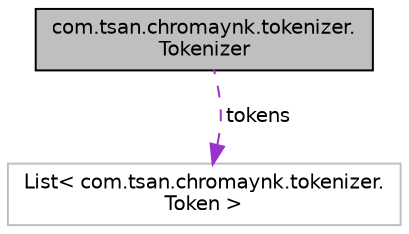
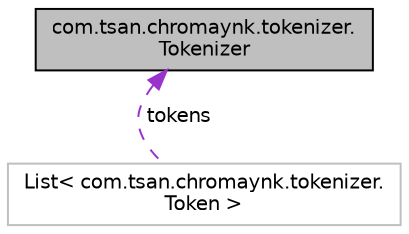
edge "com.tsan.chromaynk.tokenizer. Tokenizer" -> "List< com.tsan.chromaynk.tokenizer. Token >": reversed
